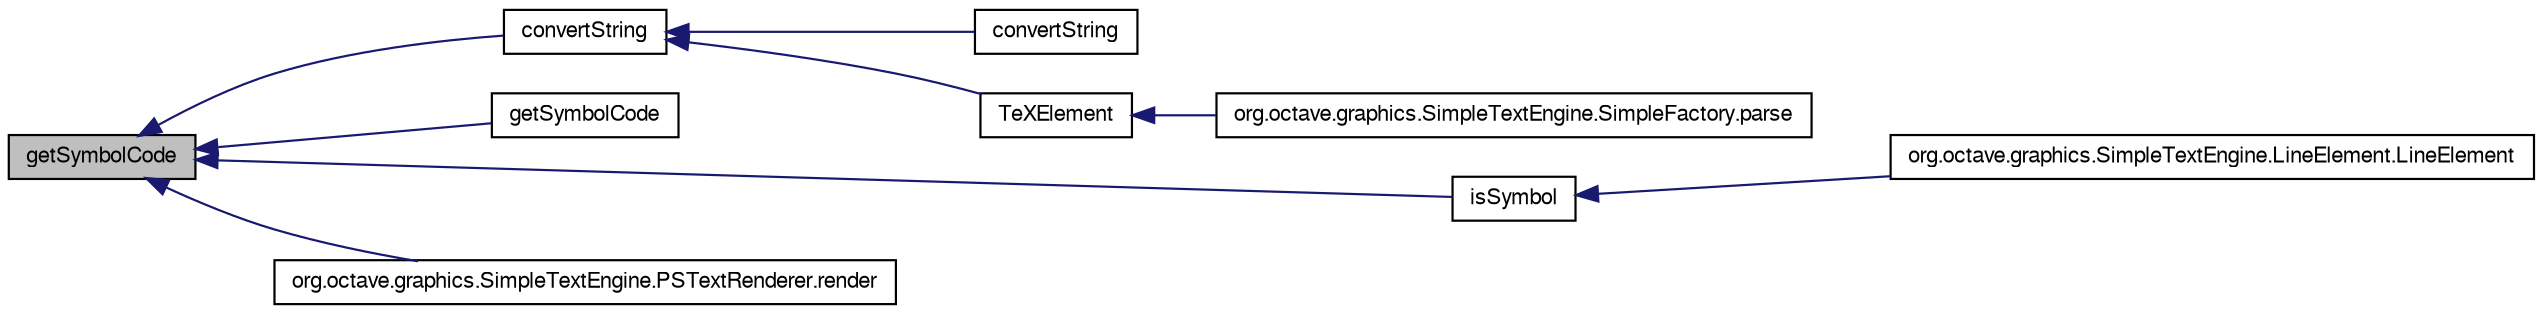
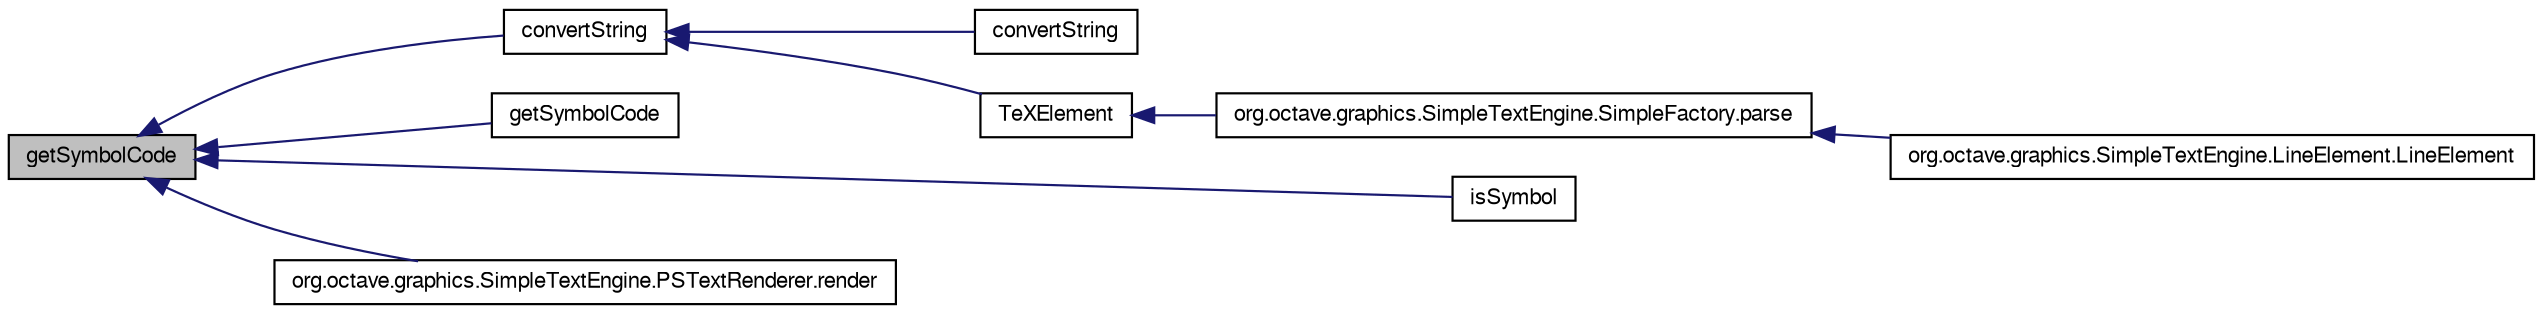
edge "org.octave.graphics.SimpleTextEngine.LineElement.LineElement" -> "isSymbol": now "org.octave.graphics.SimpleTextEngine.LineElement.LineElement" -> "org.octave.graphics.SimpleTextEngine.SimpleFactory.parse"
